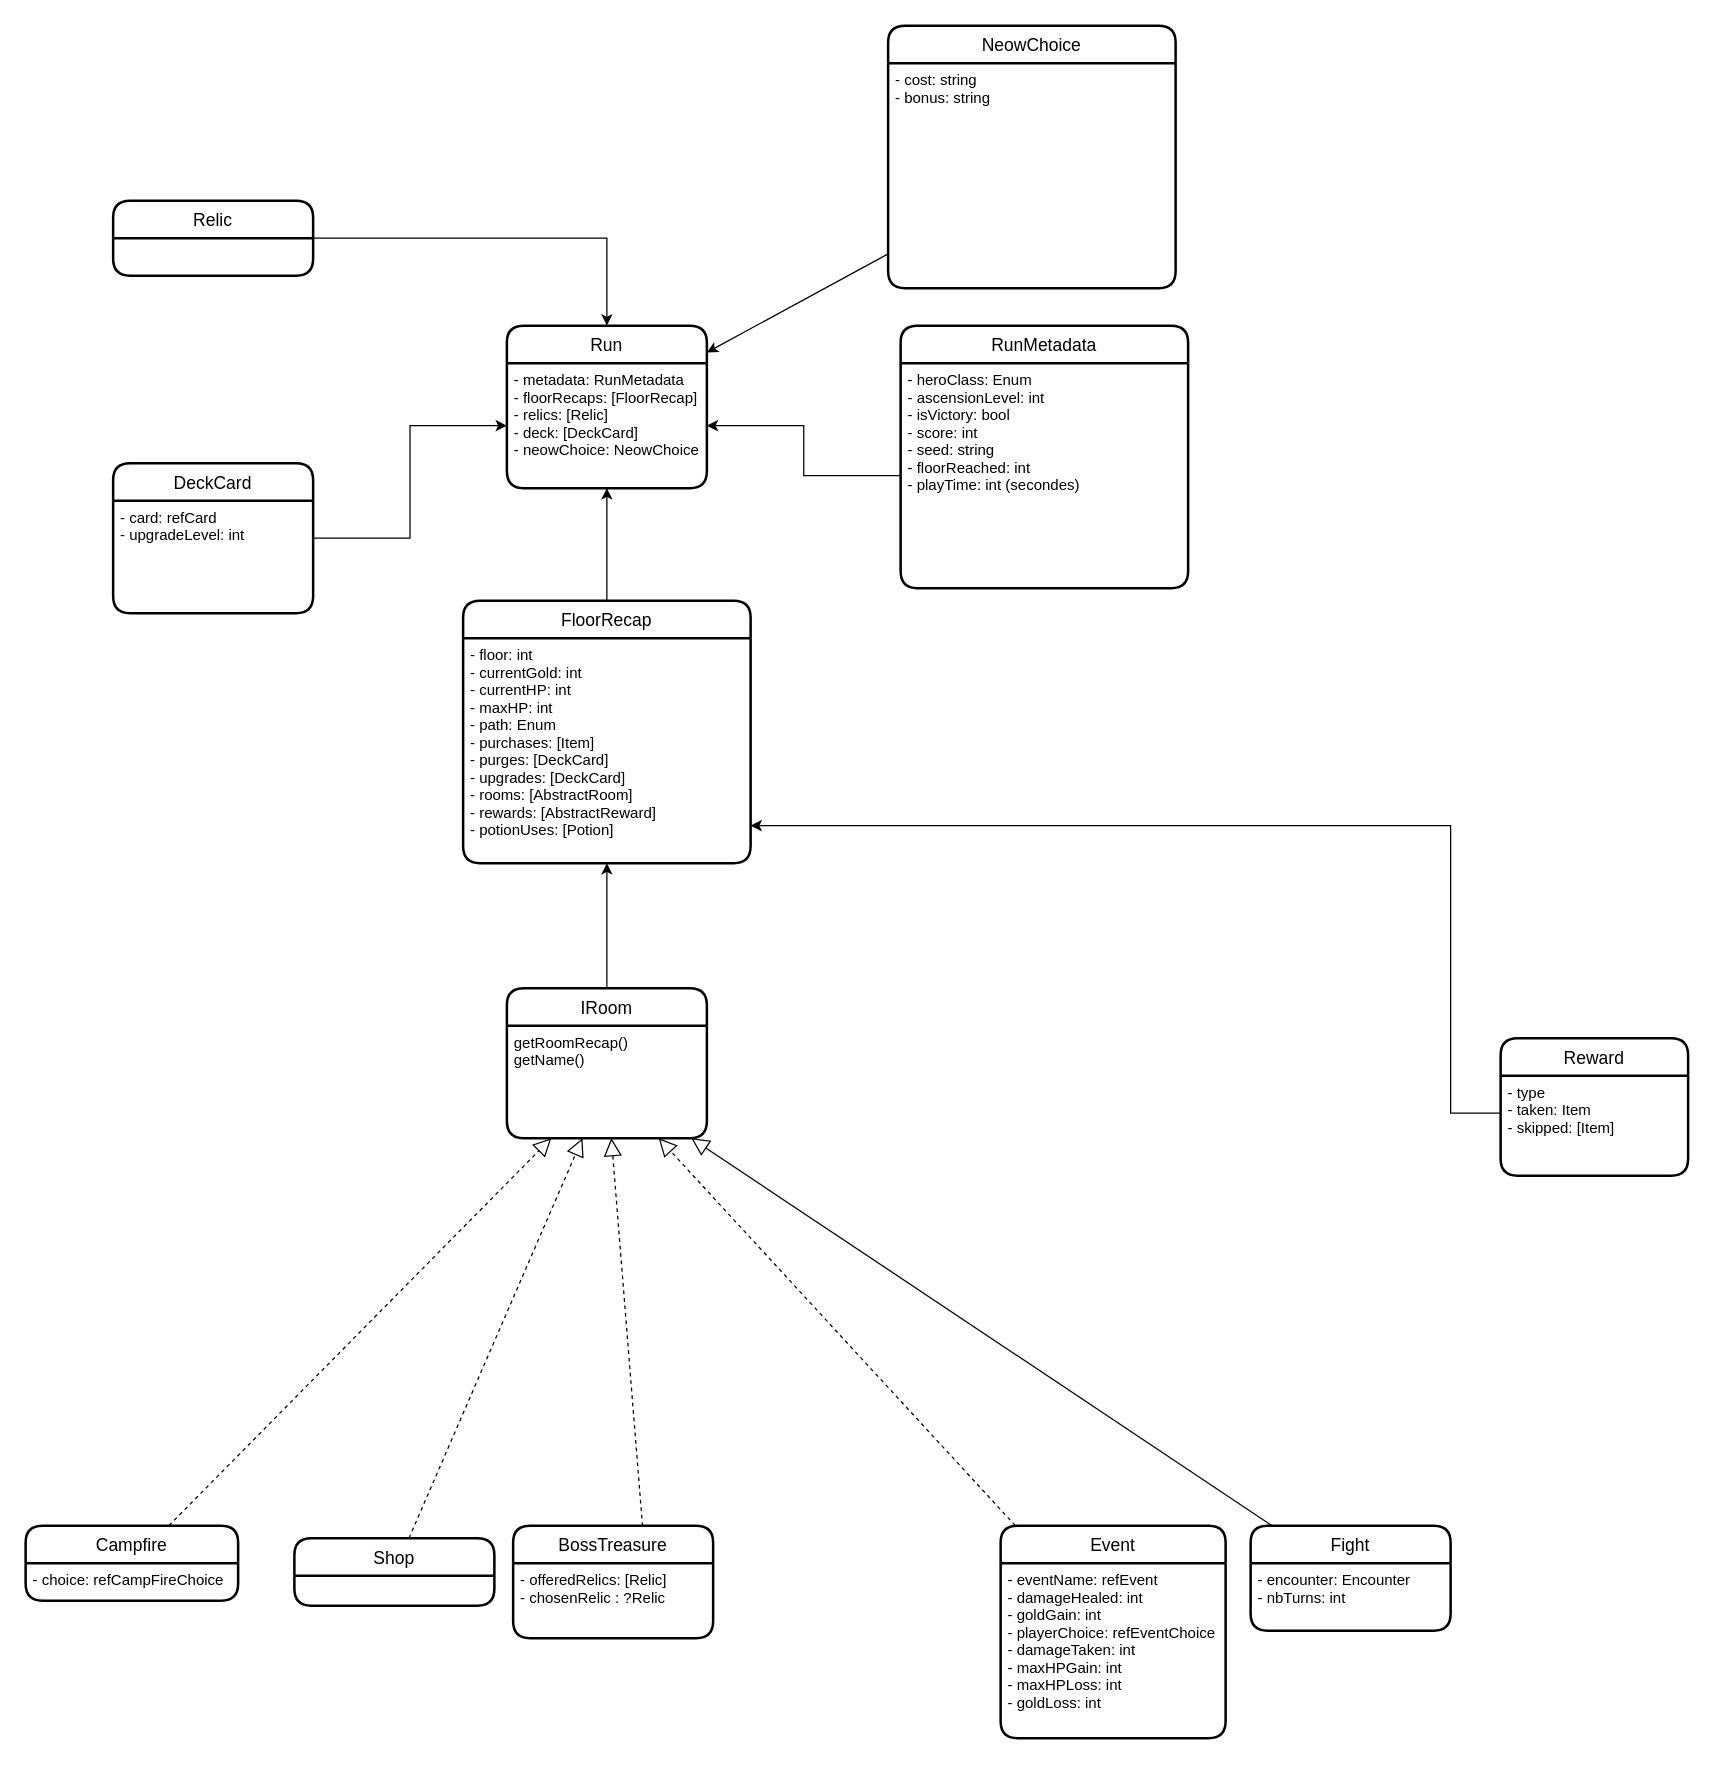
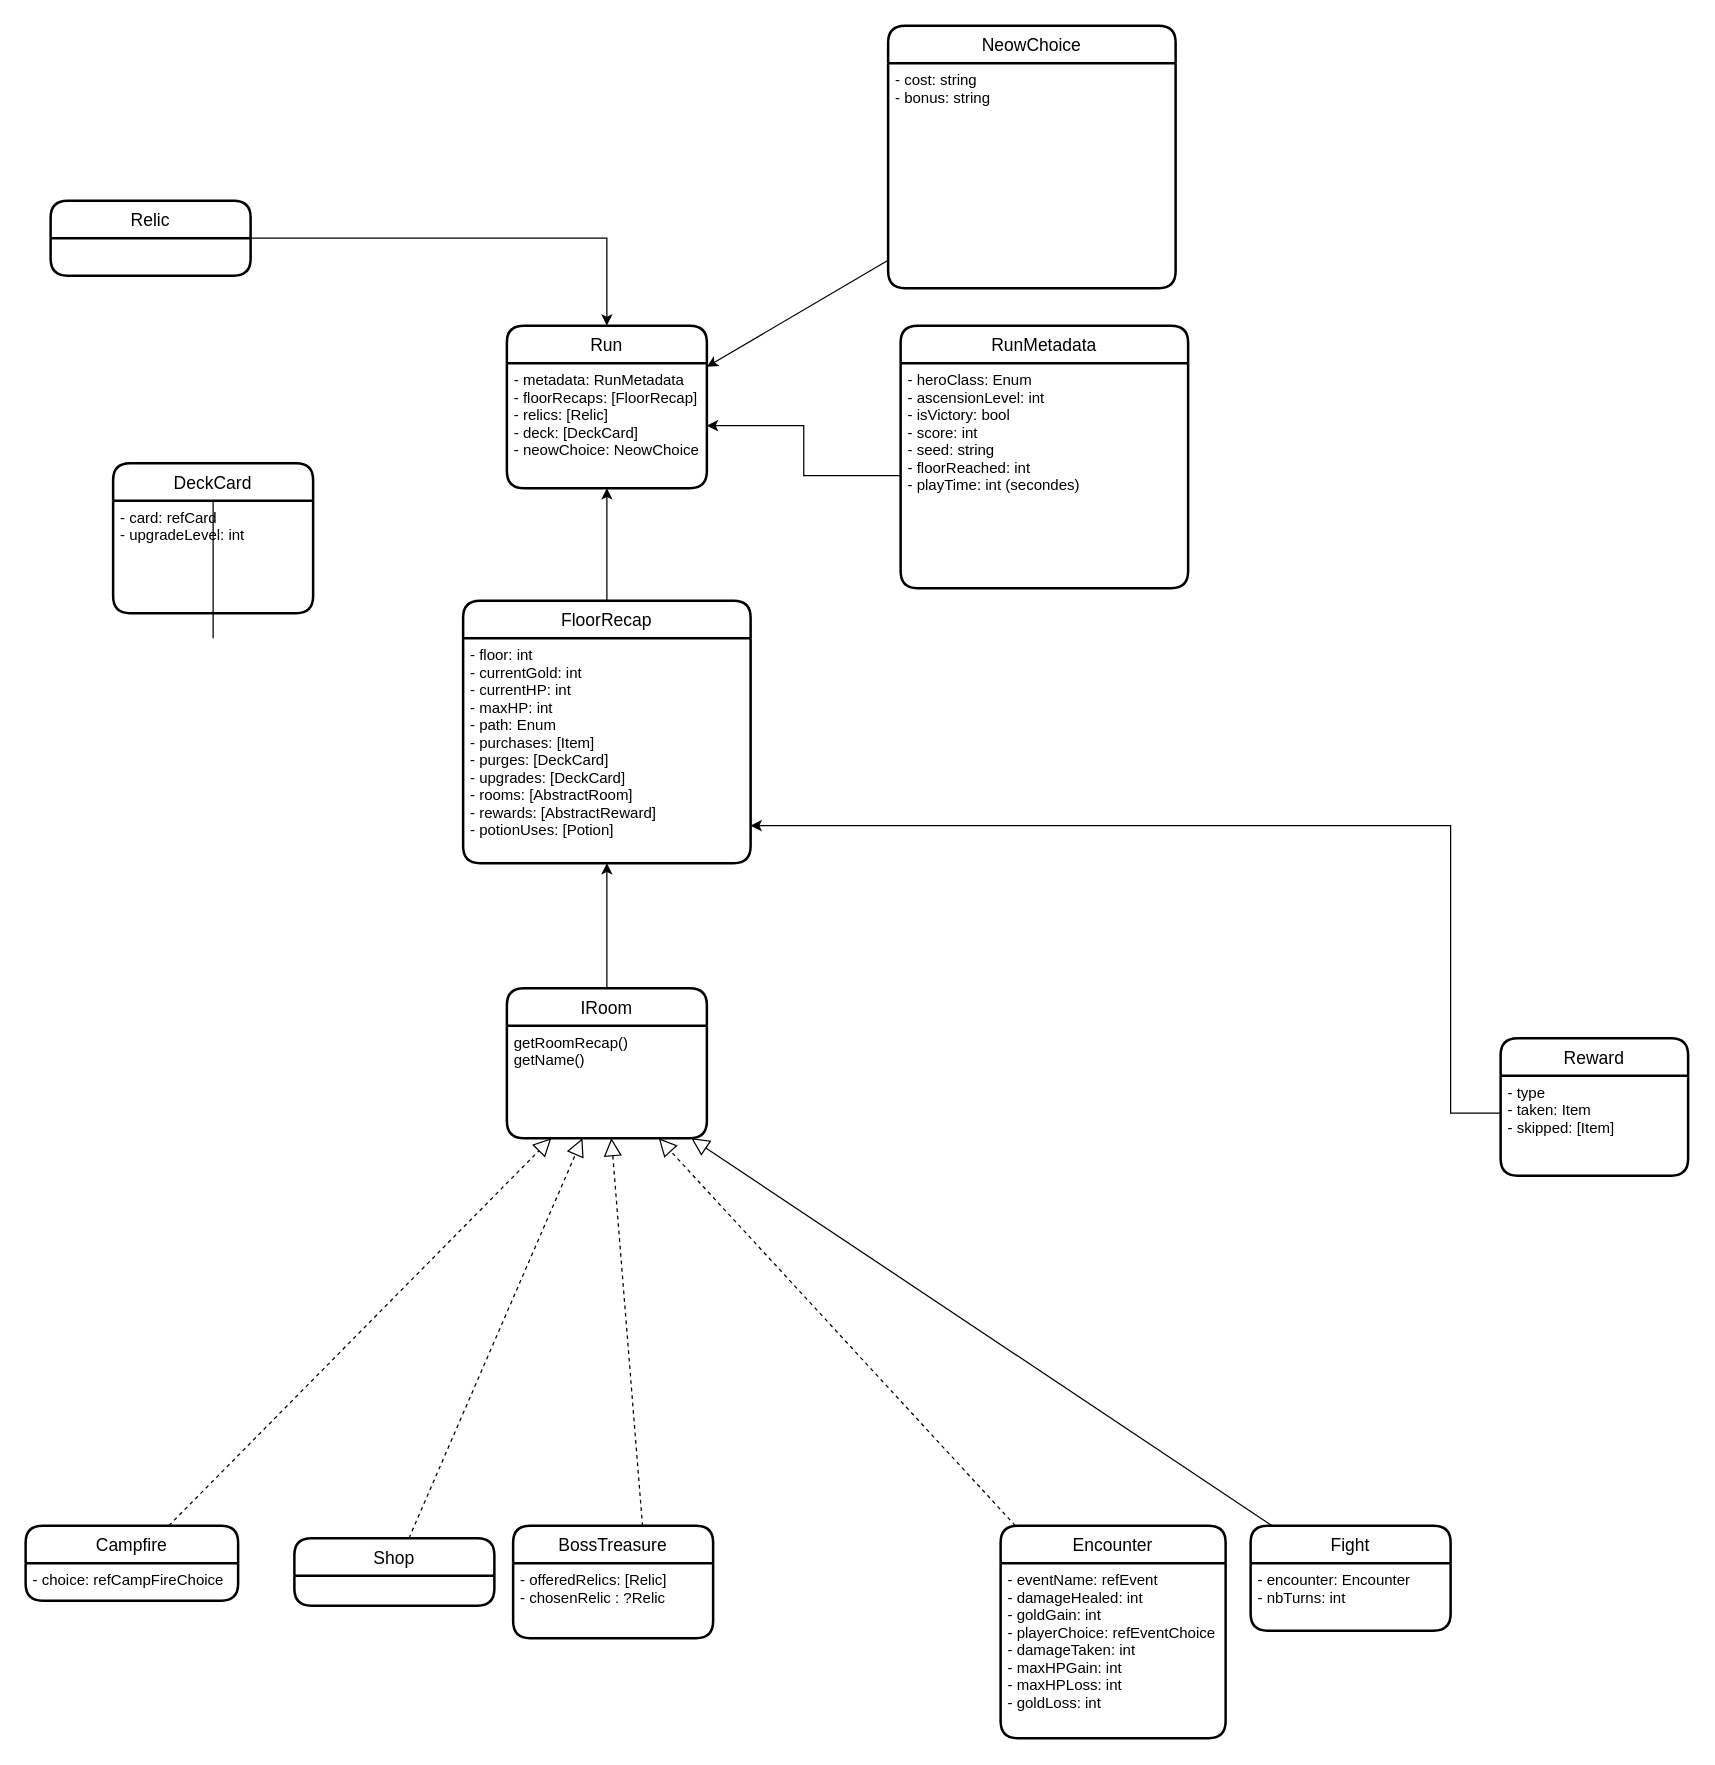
node "Relic": moved (213, 238) -> (151, 238)
edge "- cost: string - bonus: string" -> "Run": now "- cost: string - bonus: string" -> "- metadata: RunMetadata - floorRecaps: [FloorRecap] - relics: [Relic] - deck: [DeckCard] - neowChoice: NeowChoice"
edge "DeckCard" -> "- metadata: RunMetadata - floorRecaps: [FloorRecap] - relics: [Relic] - deck: [DeckCard] - neowChoice: NeowChoice": now "DeckCard" -> "- card: refCard - upgradeLevel: int"
node "Event": label "Event" -> "Encounter"
